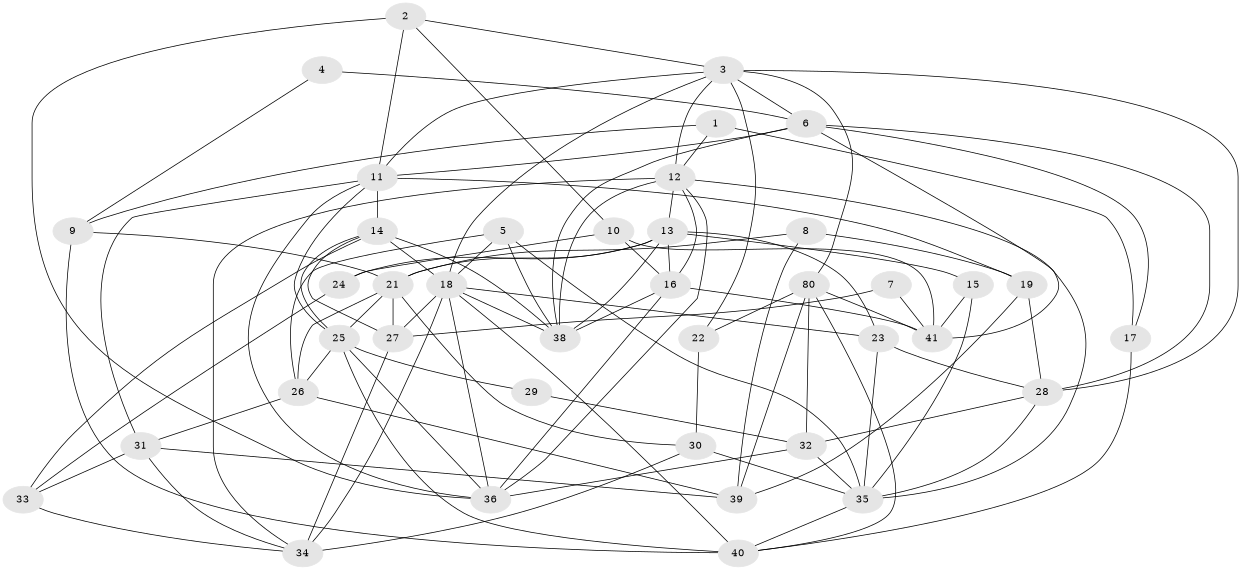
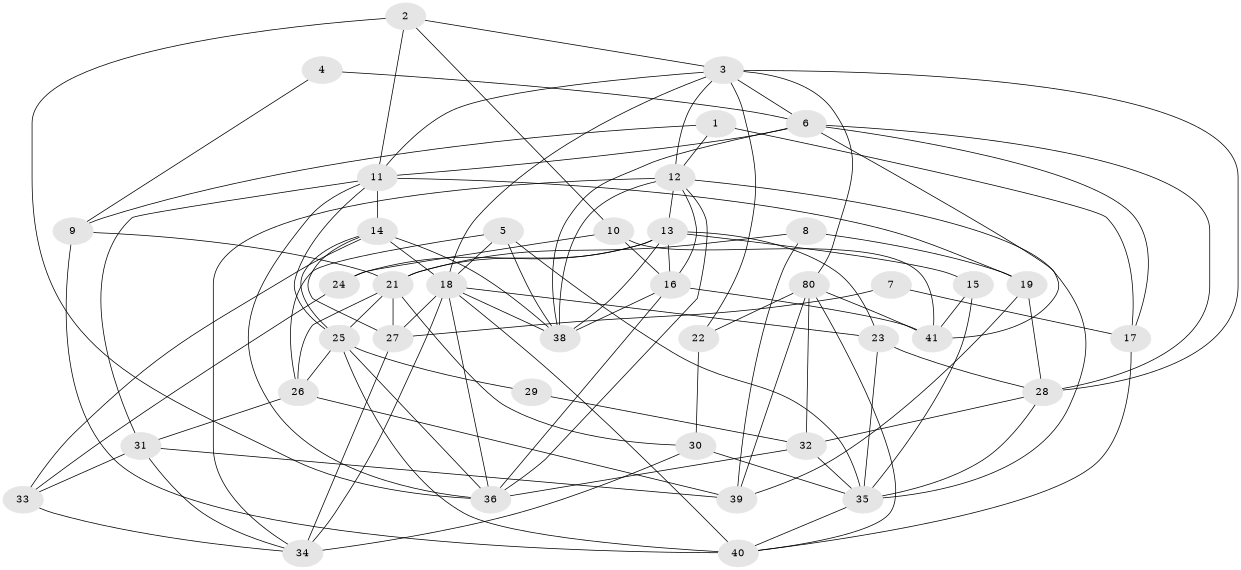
edge "7" -- "41": now "7" -- "17"
